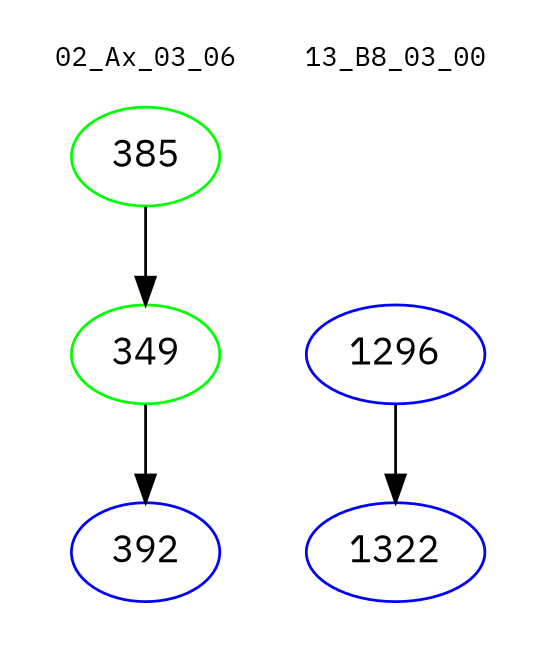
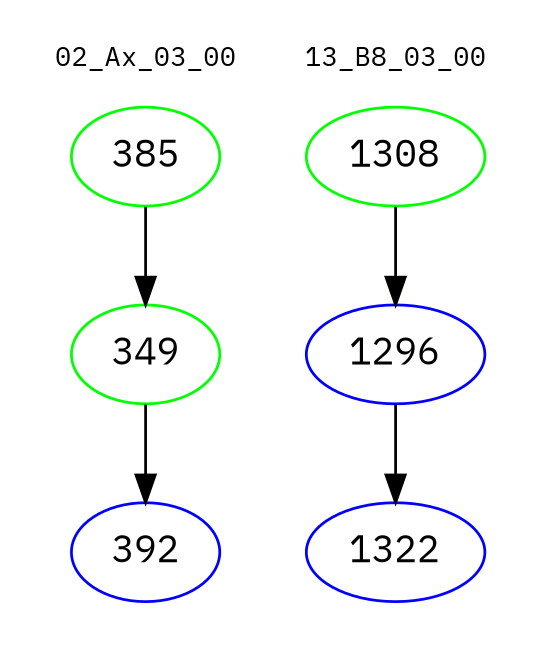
cluster "02_Ax_03_06": label "02_Ax_03_06" -> "02_Ax_03_00"
node "1308": added
